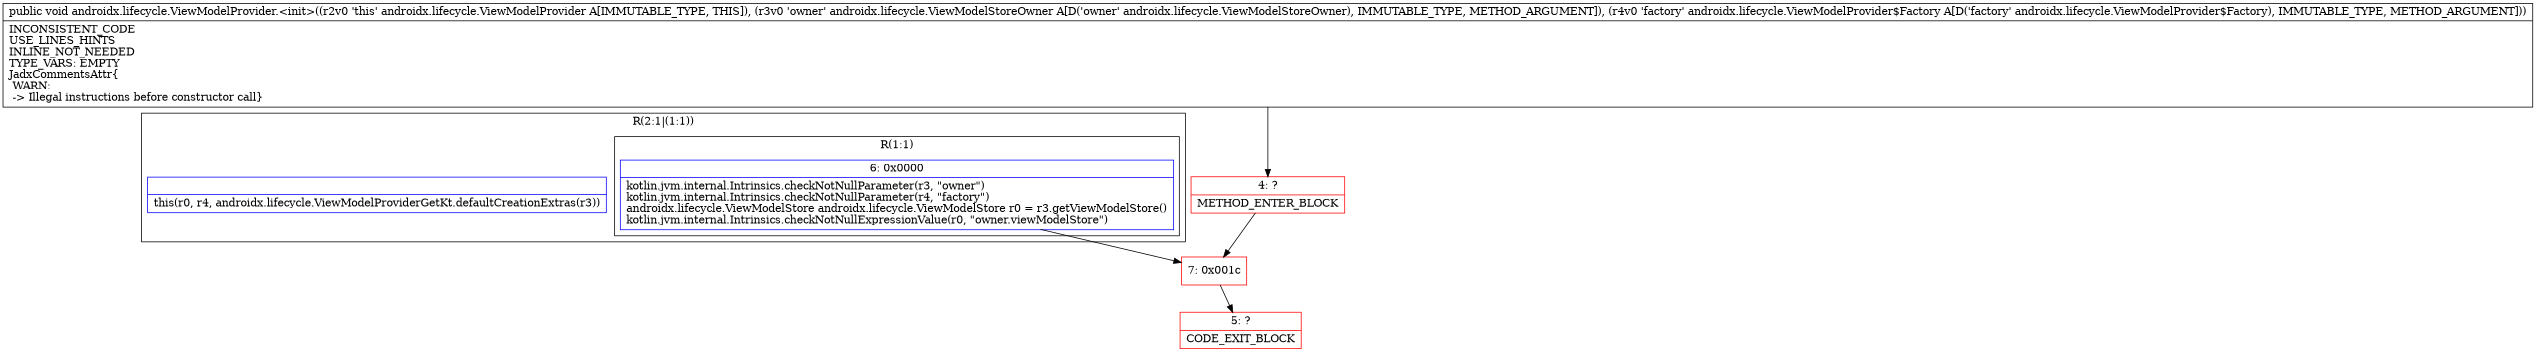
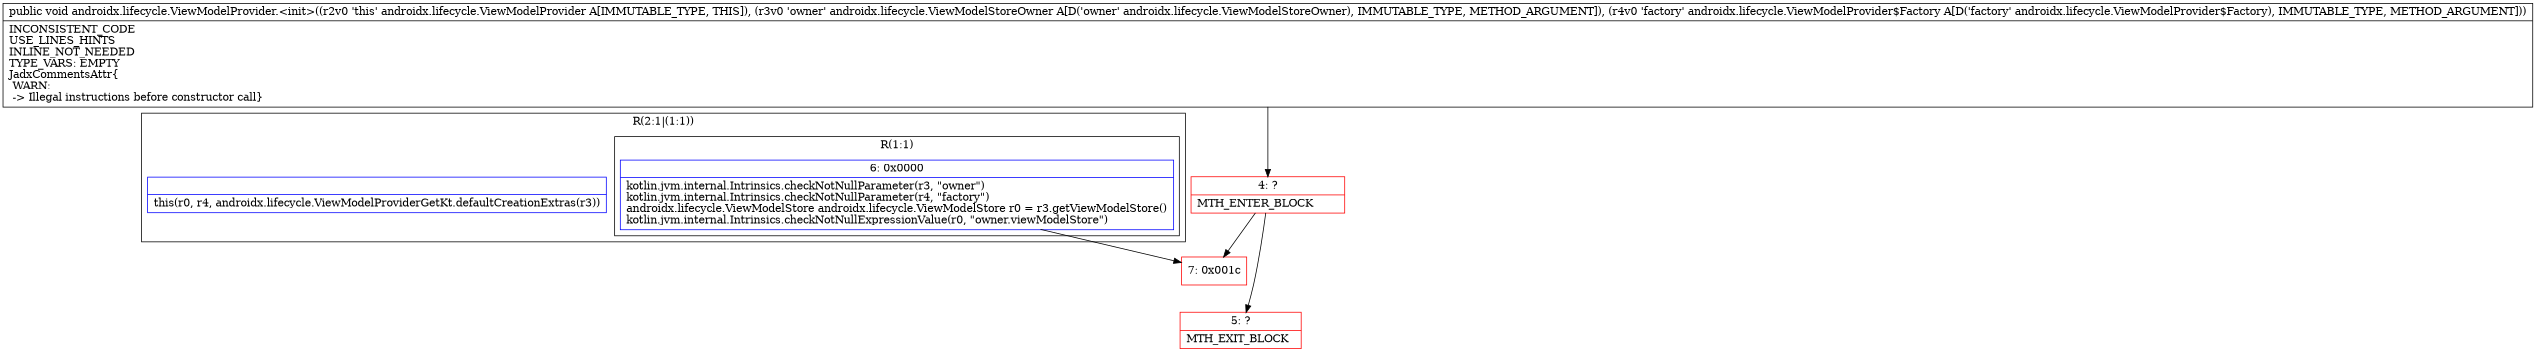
node "4: ?": text "METHOD_ENTER_BLOCK" -> "MTH_ENTER_BLOCK"
edge "7: 0x001c" -> "5: ?": now "4: ?" -> "5: ?"
node "5: ?": text "CODE_EXIT_BLOCK" -> "MTH_EXIT_BLOCK"
